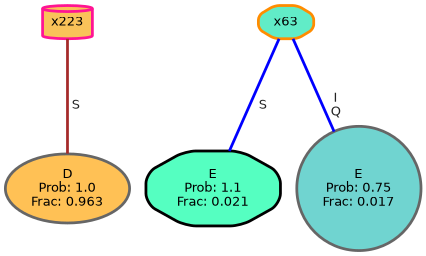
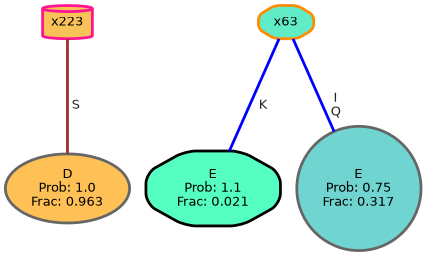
edge "x63" -- "E Prob: 1.1 Frac: 0.021": label " S" -> " K"
node "E Prob: 0.75 Frac: 0.017": label "E Prob: 0.75 Frac: 0.017" -> "E Prob: 0.75 Frac: 0.317"
